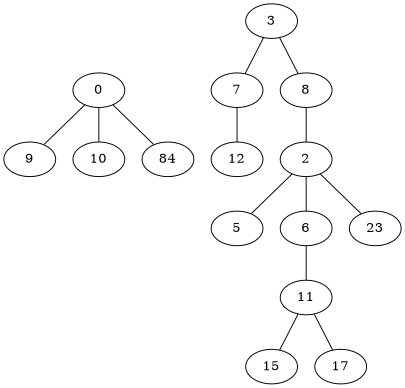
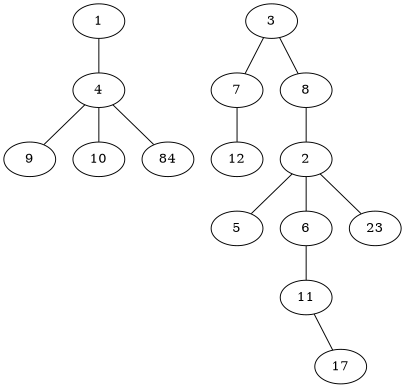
node "1": added
node "0": label "0" -> "4"
node "15": removed
